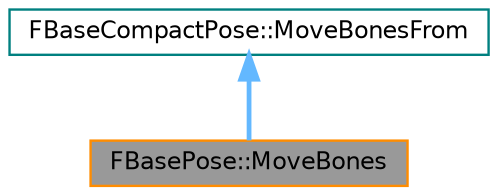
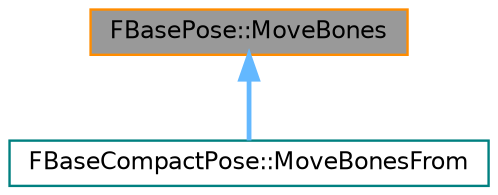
edge "FBasePose::MoveBones" -> "FBaseCompactPose::MoveBonesFrom": reversed
